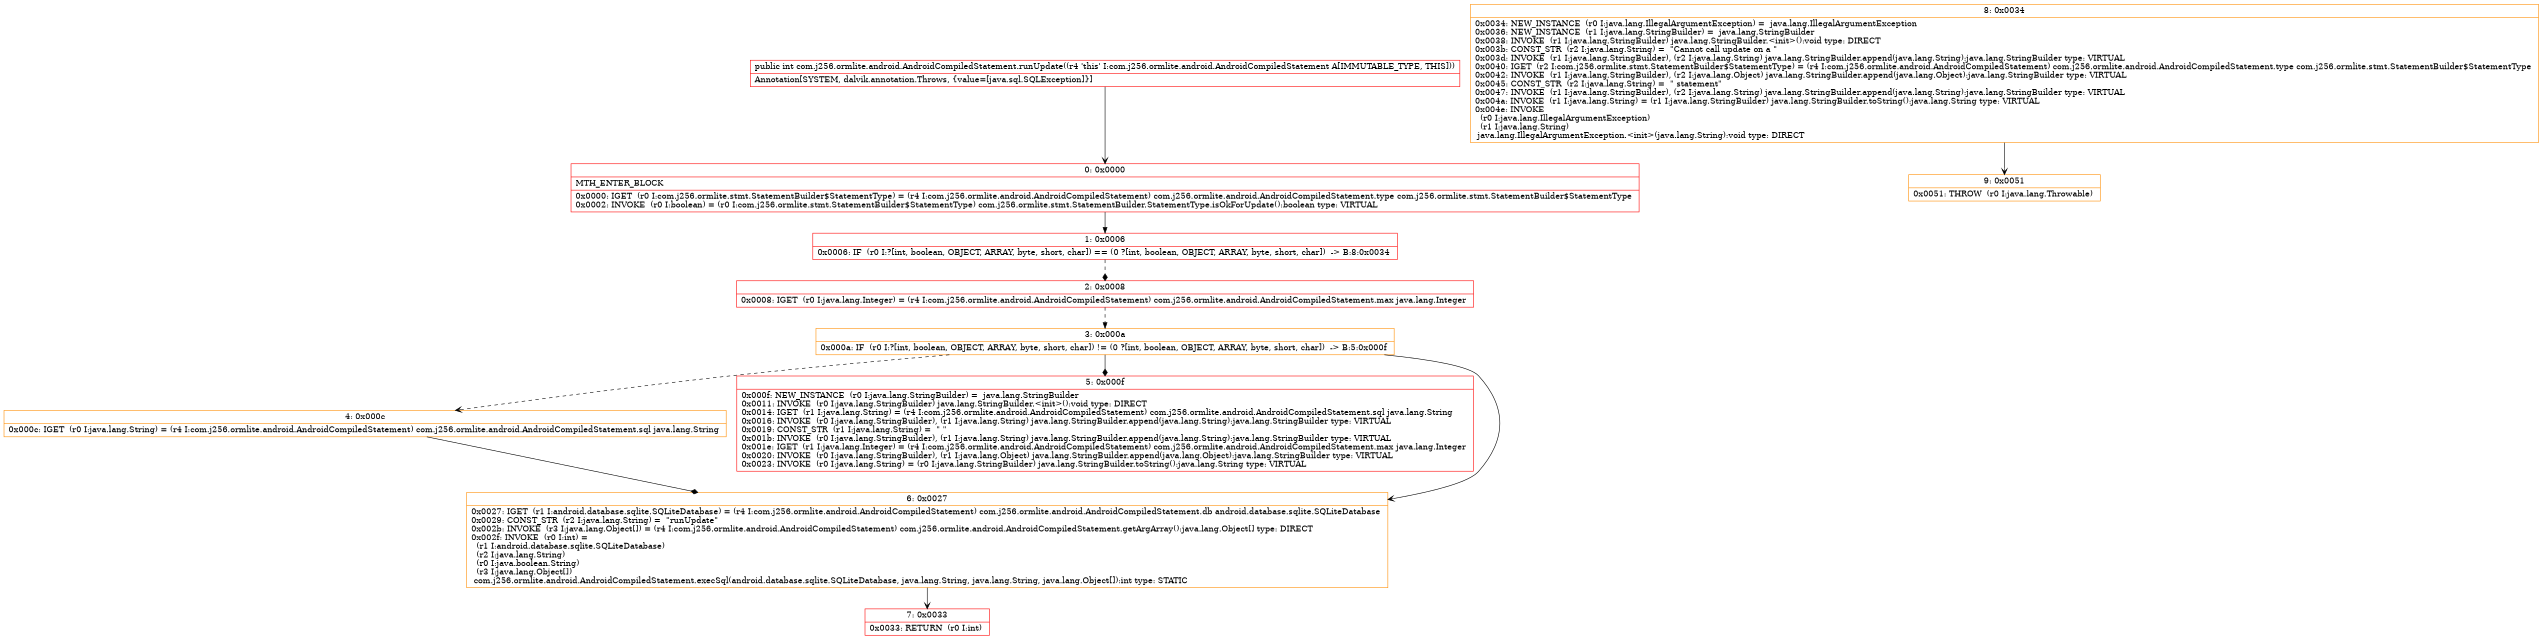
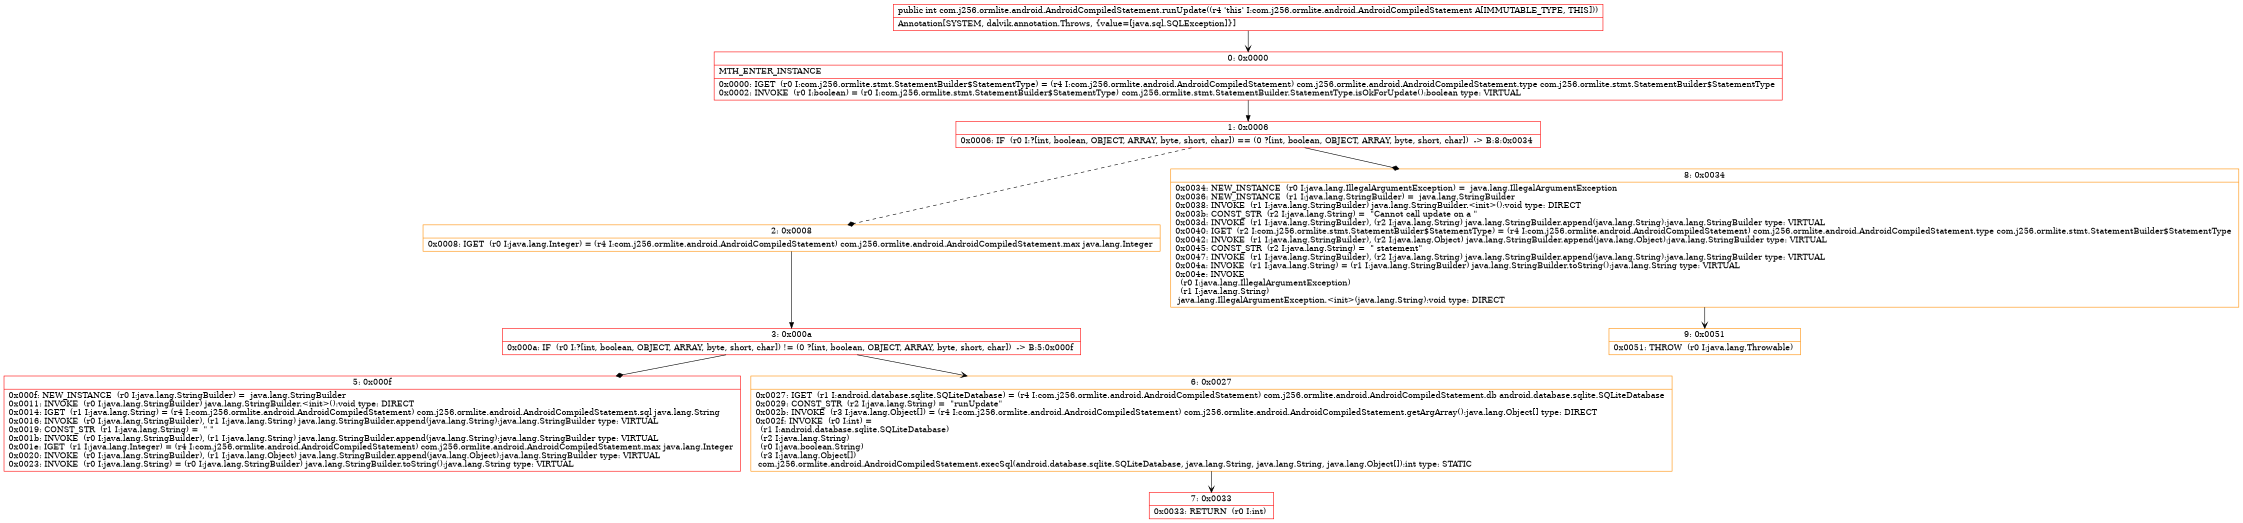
edge "1: 0x0006" -> "8: 0x0034": added
node "0: 0x0000": text "MTH_ENTER_BLOCK" -> "MTH_ENTER_INSTANCE"
node "2: 0x0008": color red -> darkorange
edge "2: 0x0008" -> "3: 0x000a": style dashed -> solid
node "3: 0x000a": color darkorange -> red
node "4: 0x000c": removed
